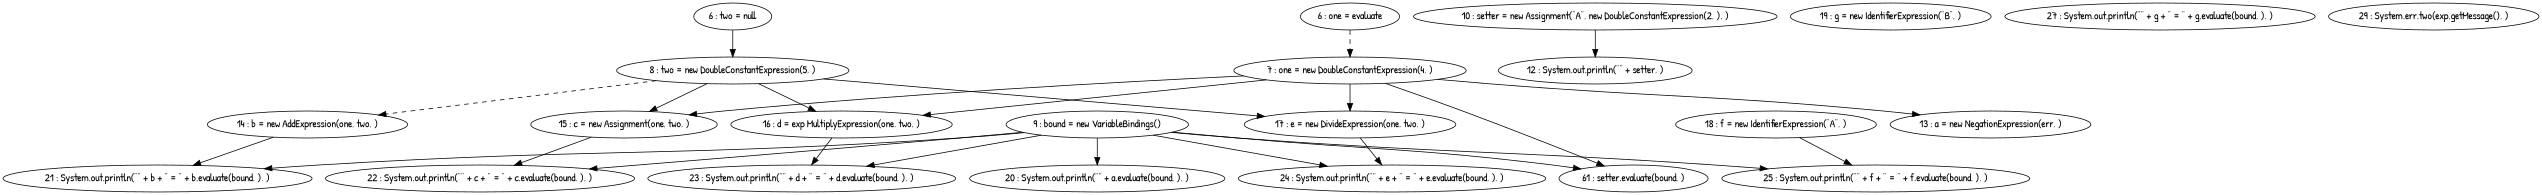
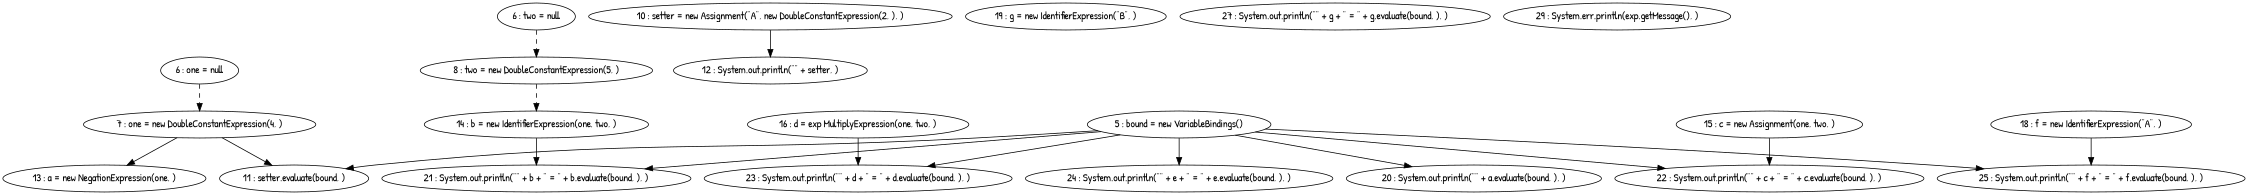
node "6 : one = evaluate": label "6 : one = evaluate" -> "6 : one = null"
node "29 : System.err.two(exp.getMessage(), )": label "29 : System.err.two(exp.getMessage(), )" -> "29 : System.err.println(exp.getMessage(), )"
edge "6 : two = null" -> "8 : two = new DoubleConstantExpression(5, )": style solid -> dashed
edge "7 : one = new DoubleConstantExpression(4, )" -> "15 : c = new Assignment(one, two, )": removed
edge "8 : two = new DoubleConstantExpression(5, )" -> "15 : c = new Assignment(one, two, )": removed
edge "8 : two = new DoubleConstantExpression(5, )" -> "16 : d = exp MultiplyExpression(one, two, )": removed
edge "7 : one = new DoubleConstantExpression(4, )" -> "16 : d = exp MultiplyExpression(one, two, )": removed
node "14 : b = new AddExpression(one, two, )": label "14 : b = new AddExpression(one, two, )" -> "14 : b = new IdentifierExpression(one, two, )"
node "9 : bound = new VariableBindings()": label "9 : bound = new VariableBindings()" -> "5 : bound = new VariableBindings()"
node "17 : e = new DivideExpression(one, two, )": removed
node "13 : a = new NegationExpression(err, )": label "13 : a = new NegationExpression(err, )" -> "13 : a = new NegationExpression(one, )"
node "61 : setter.evaluate(bound, )": label "61 : setter.evaluate(bound, )" -> "11 : setter.evaluate(bound, )"
